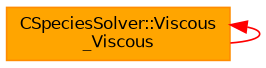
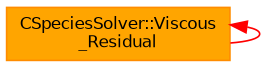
node "CSpeciesSolver::Viscous _Viscous": label "CSpeciesSolver::Viscous _Viscous" -> "CSpeciesSolver::Viscous _Residual"
